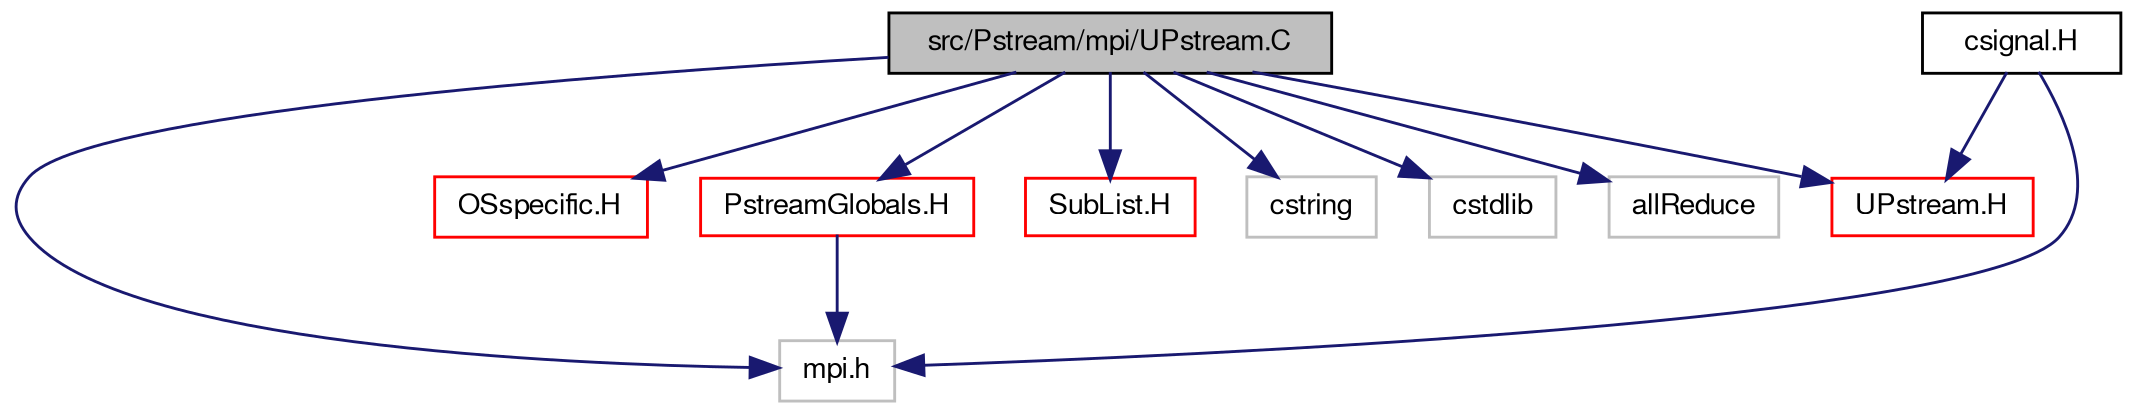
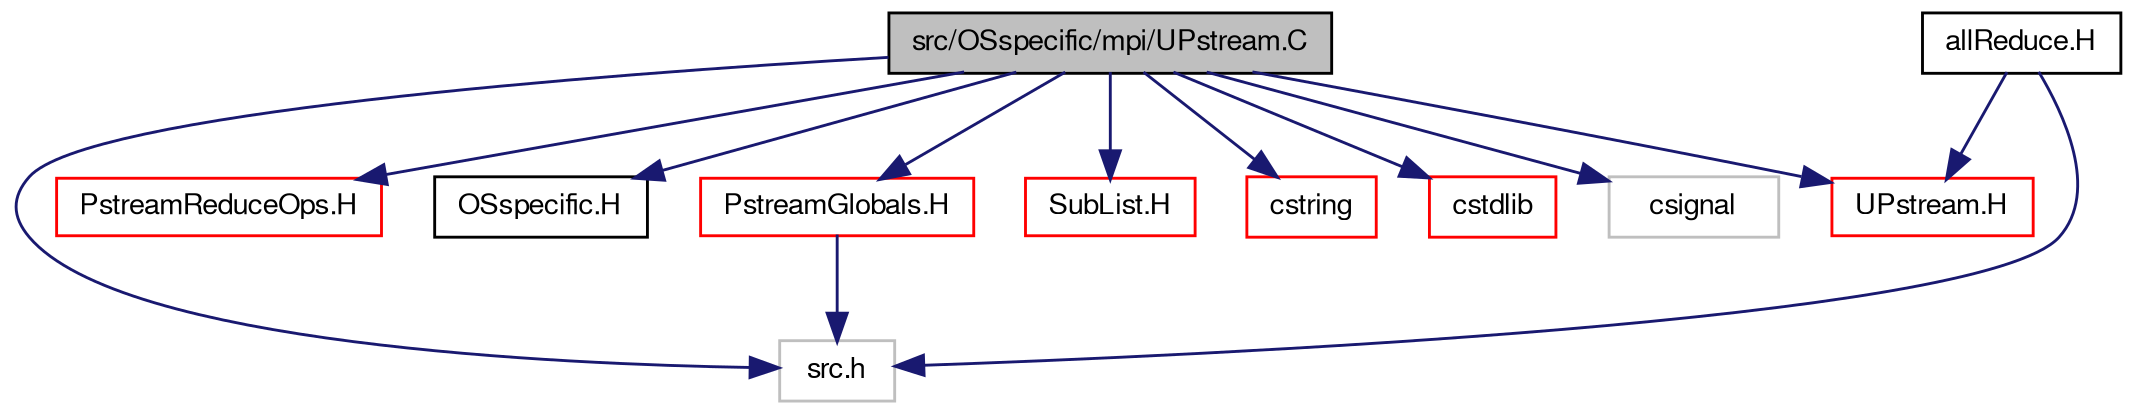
node "src/Pstream/mpi/UPstream.C": label "src/Pstream/mpi/UPstream.C" -> "src/OSspecific/mpi/UPstream.C"
node "csignal.H": label "csignal.H" -> "allReduce.H"
node "PstreamReduceOps.H": added
node "OSspecific.H": color red -> black
node "cstring": color grey75 -> red
node "cstdlib": color grey75 -> red
node "allReduce": label "allReduce" -> "csignal"
node "mpi.h": label "mpi.h" -> "src.h"
